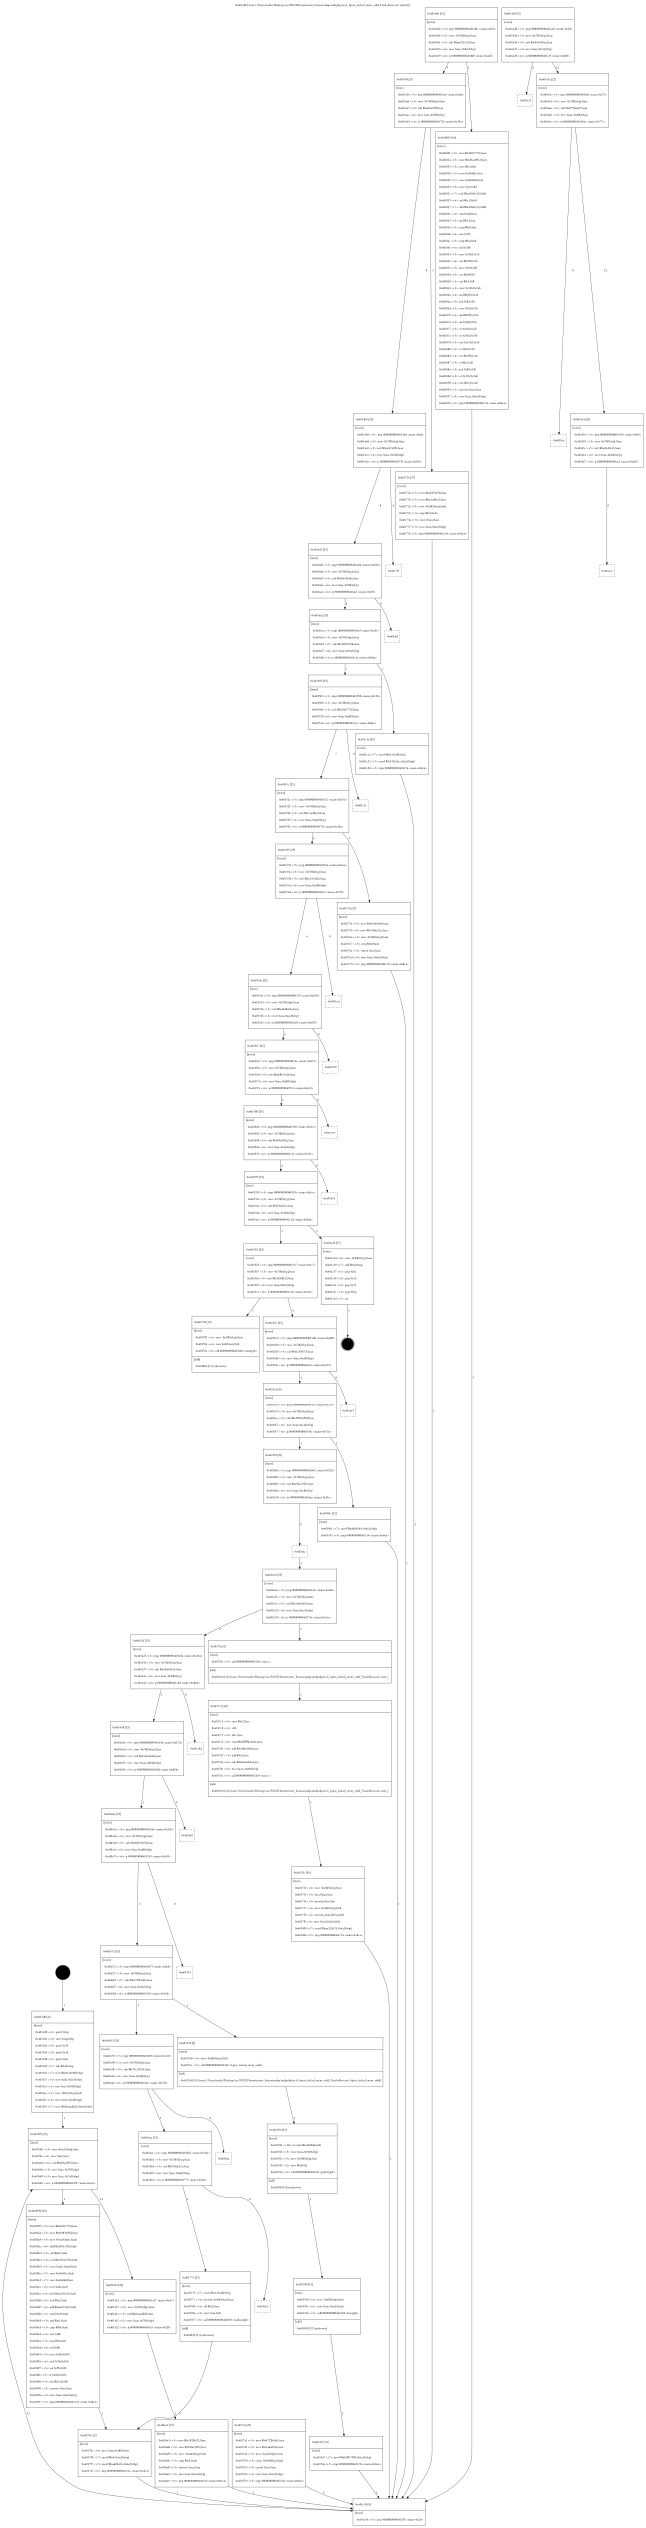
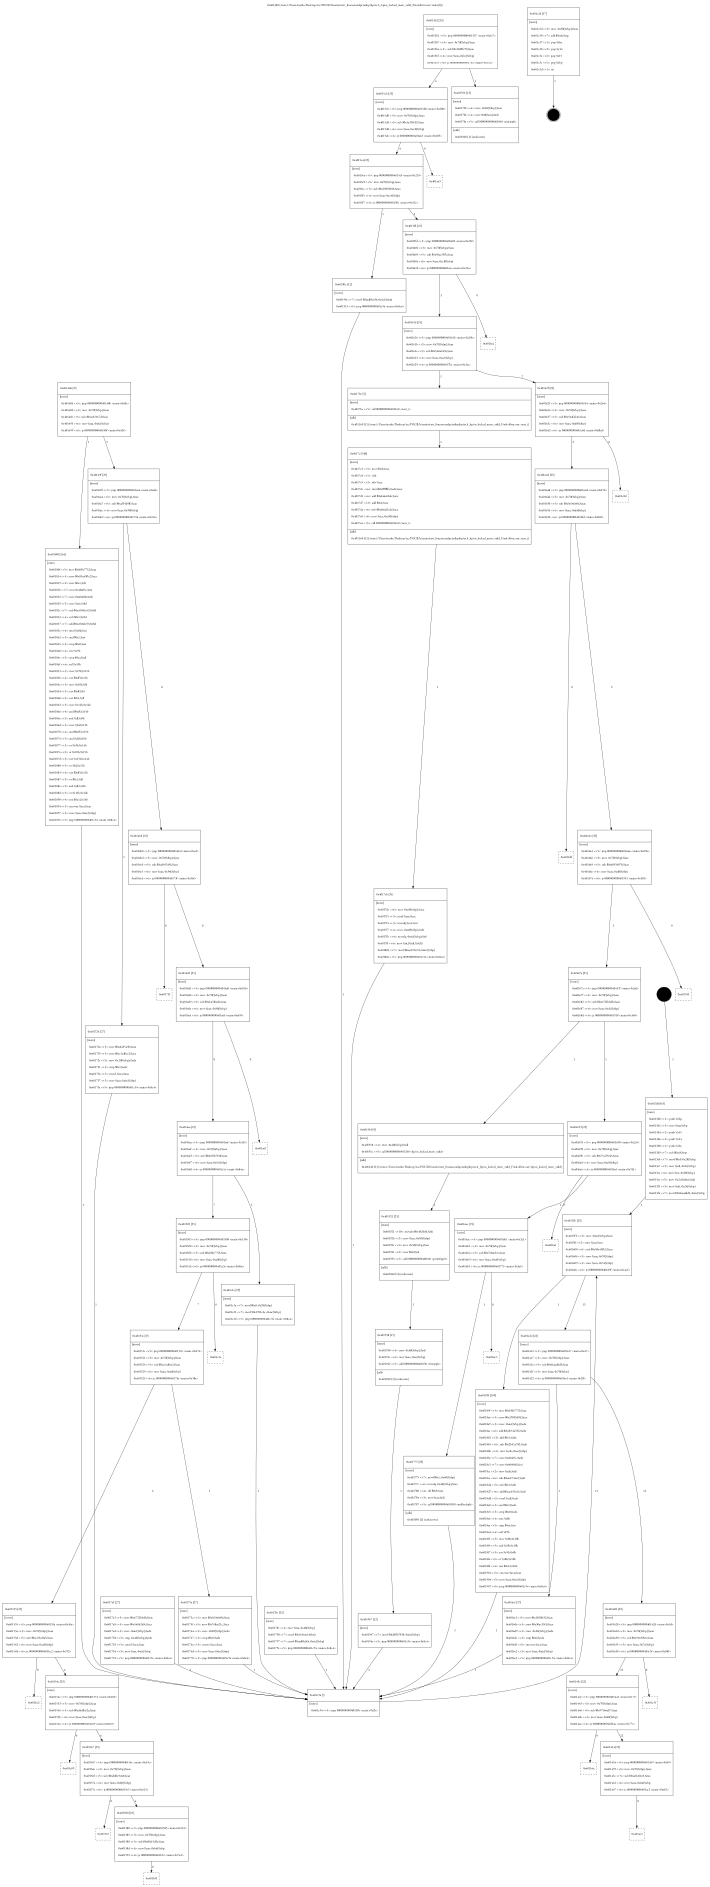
node "0x401599 [25]": removed
edge "0x401412 [22]" -> "0x401428 [22]": added, label "12"
edge "0x4016ea" -> "0x401616 [25]": now "0x4015fd [25]" -> "0x401616 [25]"
edge "0x401775 [23]" -> "0x40178c [23]": now "0x401775 [23]" -> "0x401c94 [5]"
edge "0x40189f [109]" -> "0x40178c [23]": now "0x40189f [109]" -> "0x401c94 [5]"
